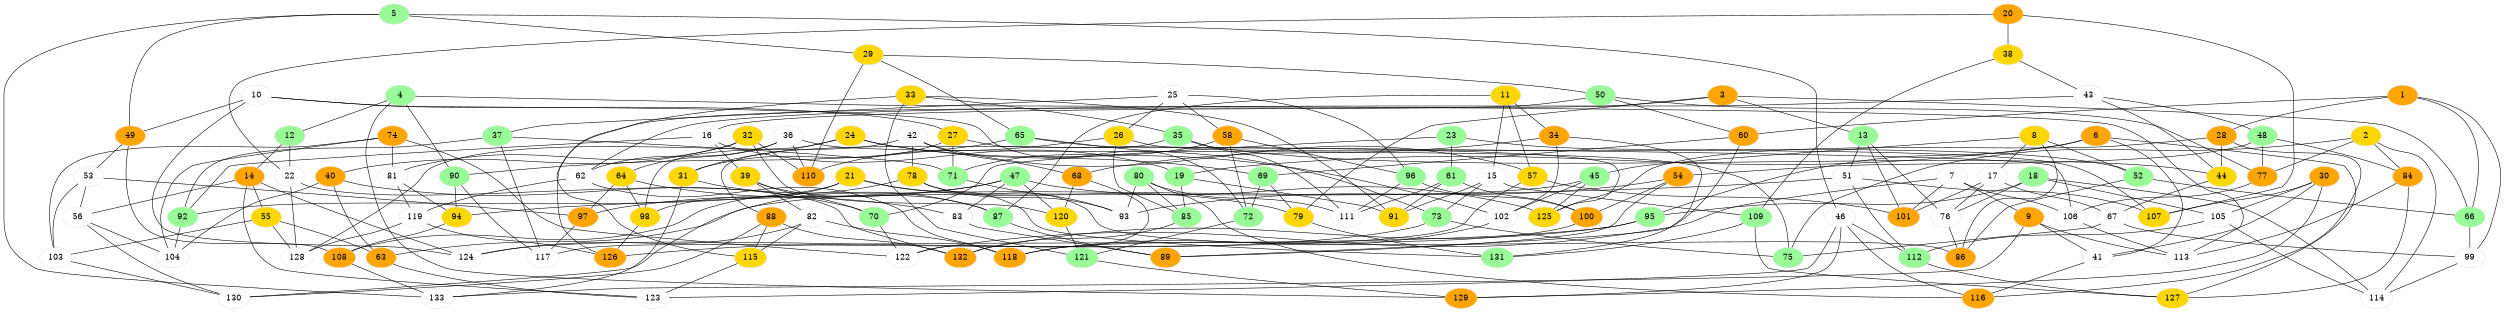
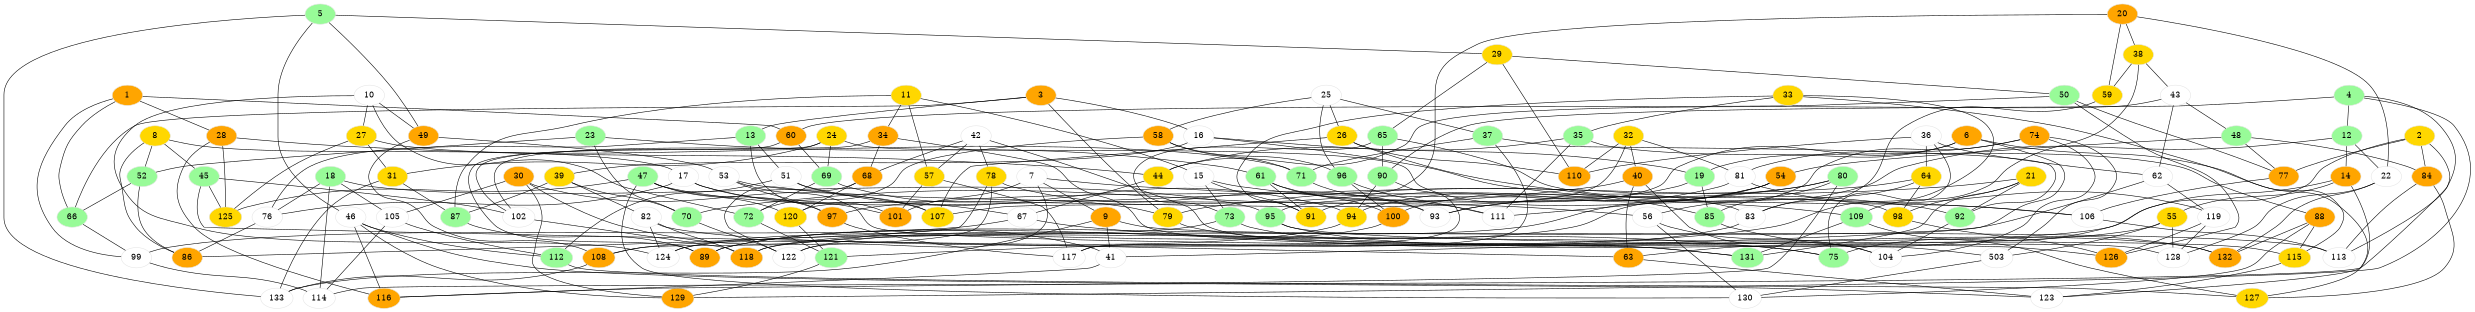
node "59": added
edge "14" -- "56": now "12" -- "56"
node "103": label "103" -> "503"
